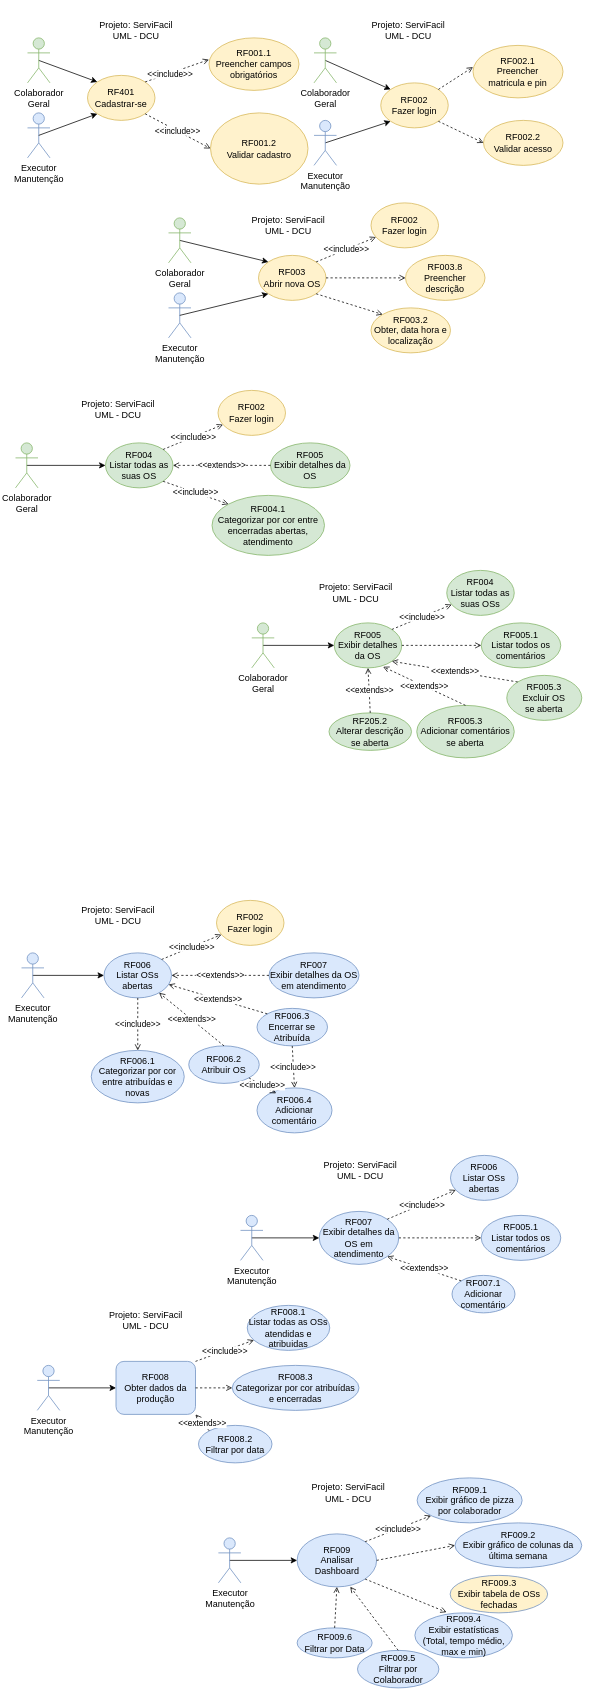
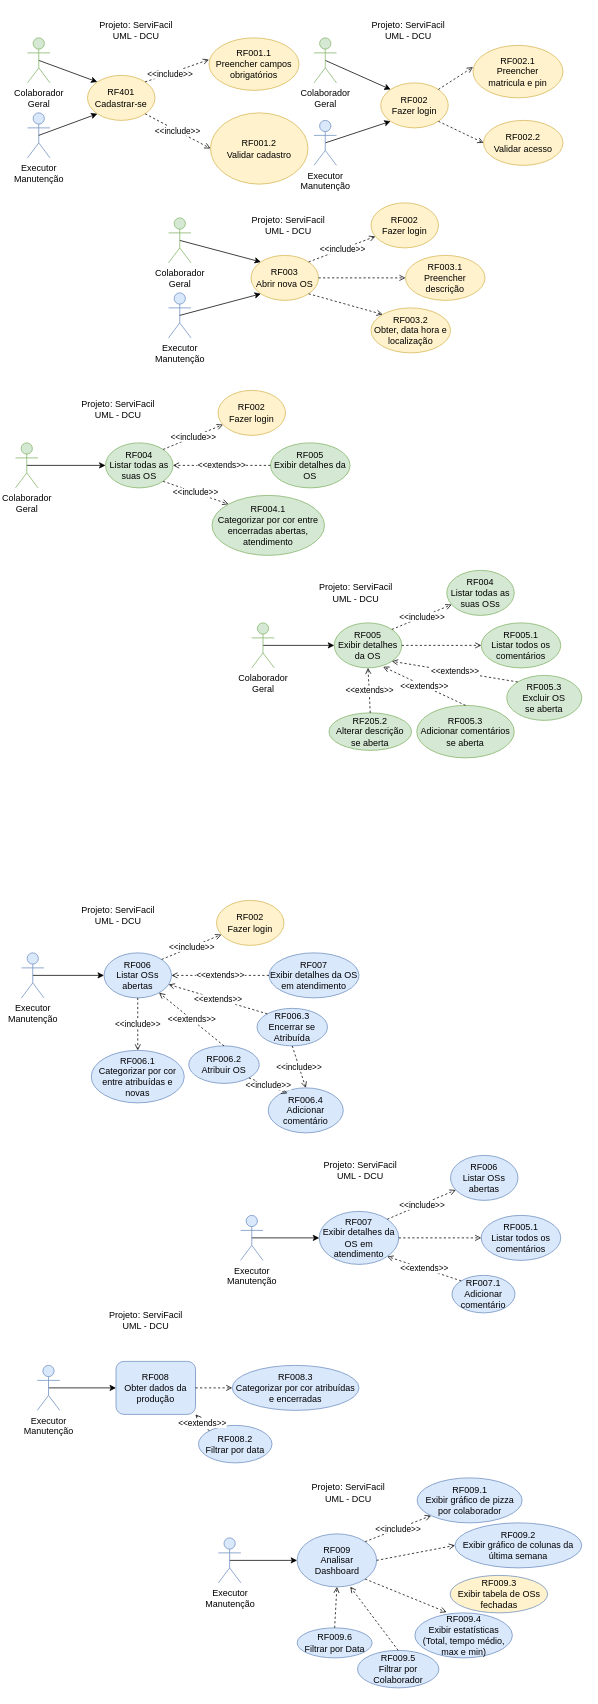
node "RF003 Abrir nova OS": moved (292, 278) -> (285, 278)
node "RF003.8 Preencher descrição": label "RF003.8 Preencher descrição" -> "RF003.1 Preencher descrição"
node "RF006.4 Adicionar comentário": moved (294, 1110) -> (306, 1110)
node "RF008.1 Listar todas as OSs atendidas e atribuidas": removed
edge "RF008 Obter dados da produção" -> "RF008.1 Listar todas as OSs atendidas e atribuidas": removed, label "<<include>>"
